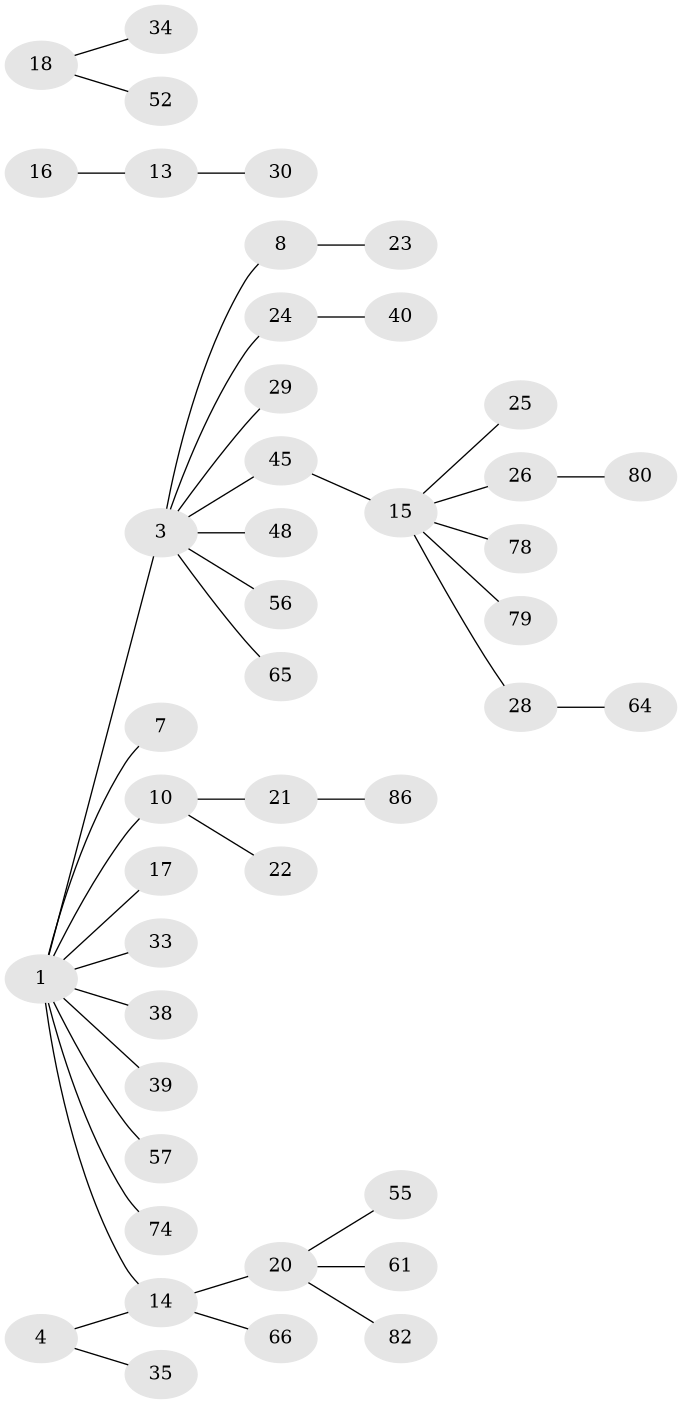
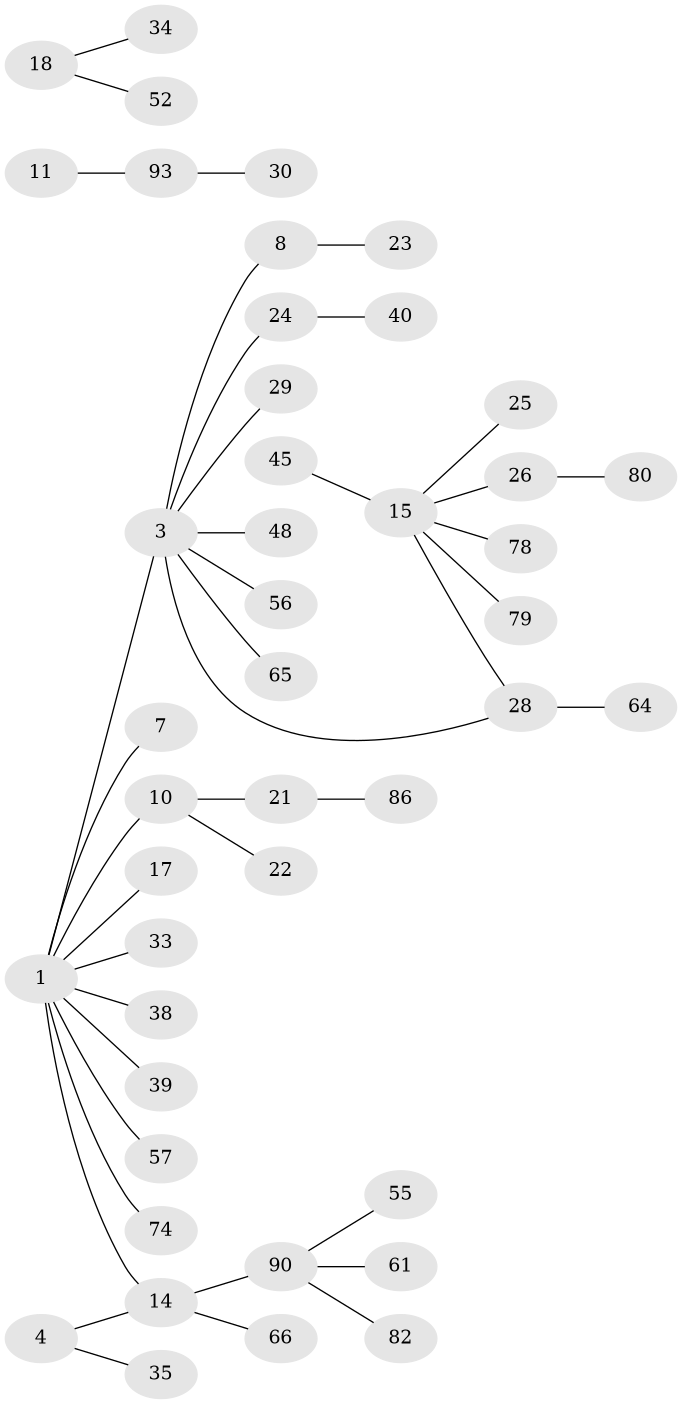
node "16": label "16" -> "11"
node "13": label "13" -> "93"
edge "45" -- "3": now "28" -- "3"
node "20": label "20" -> "90"
